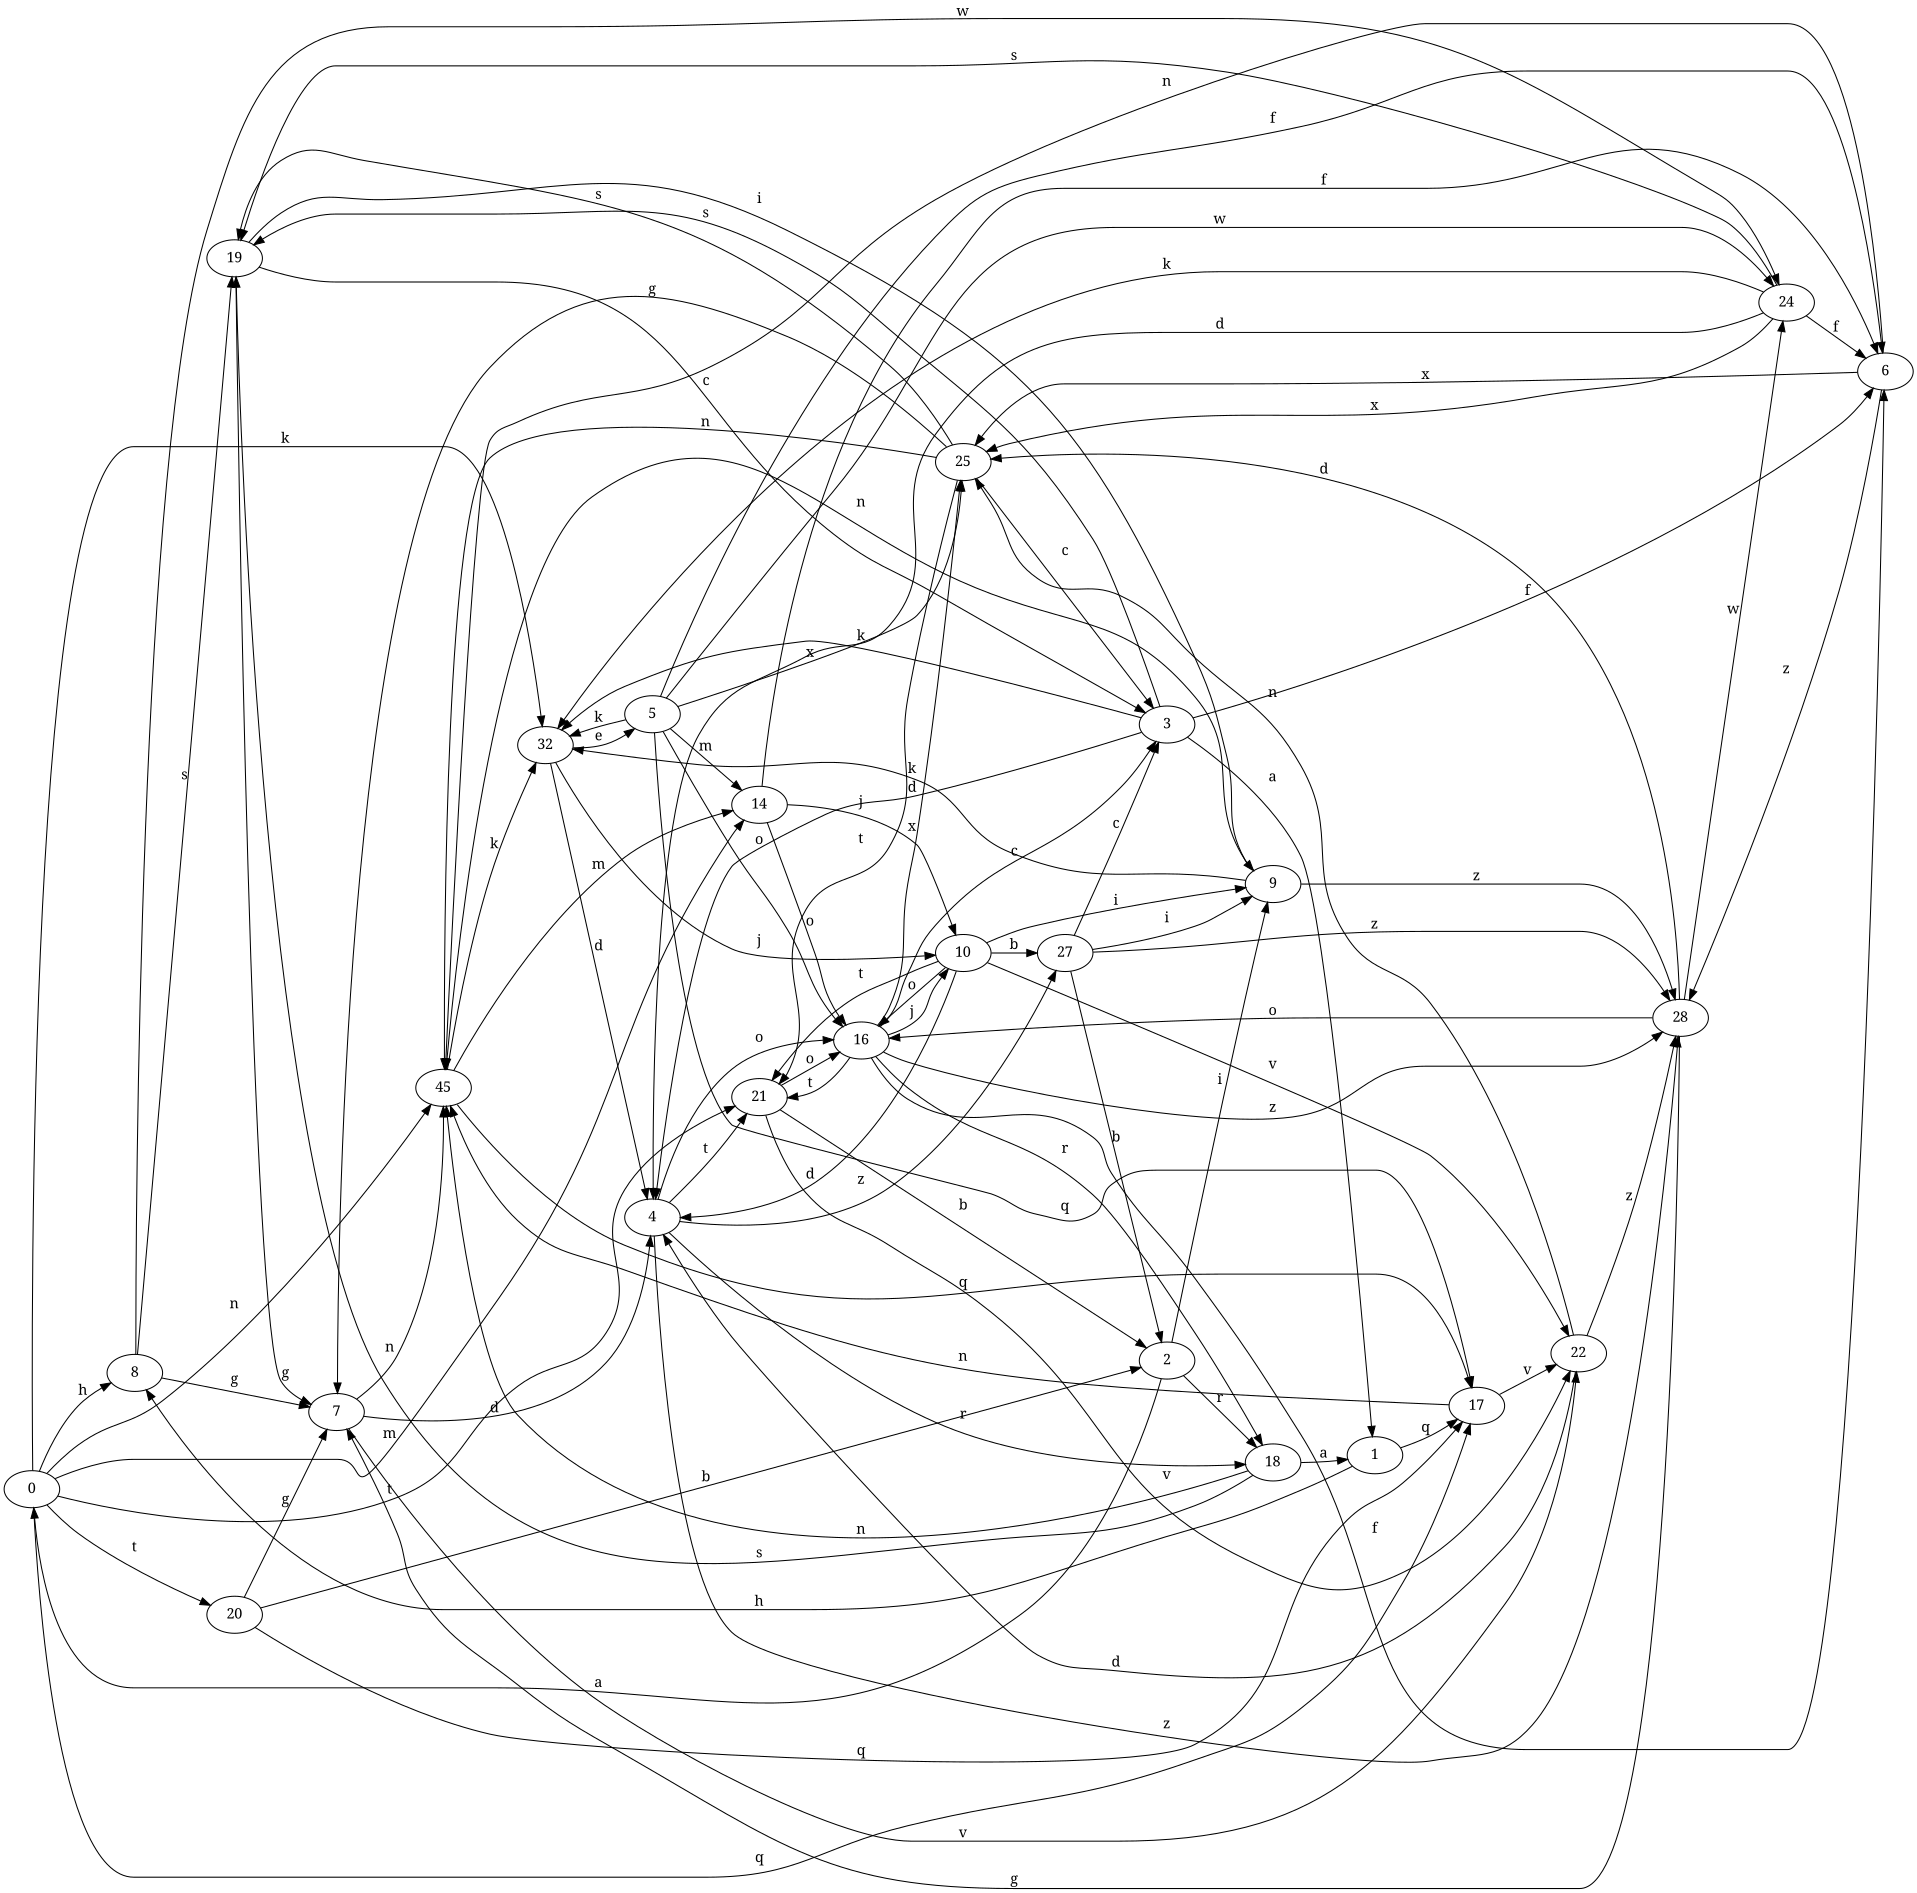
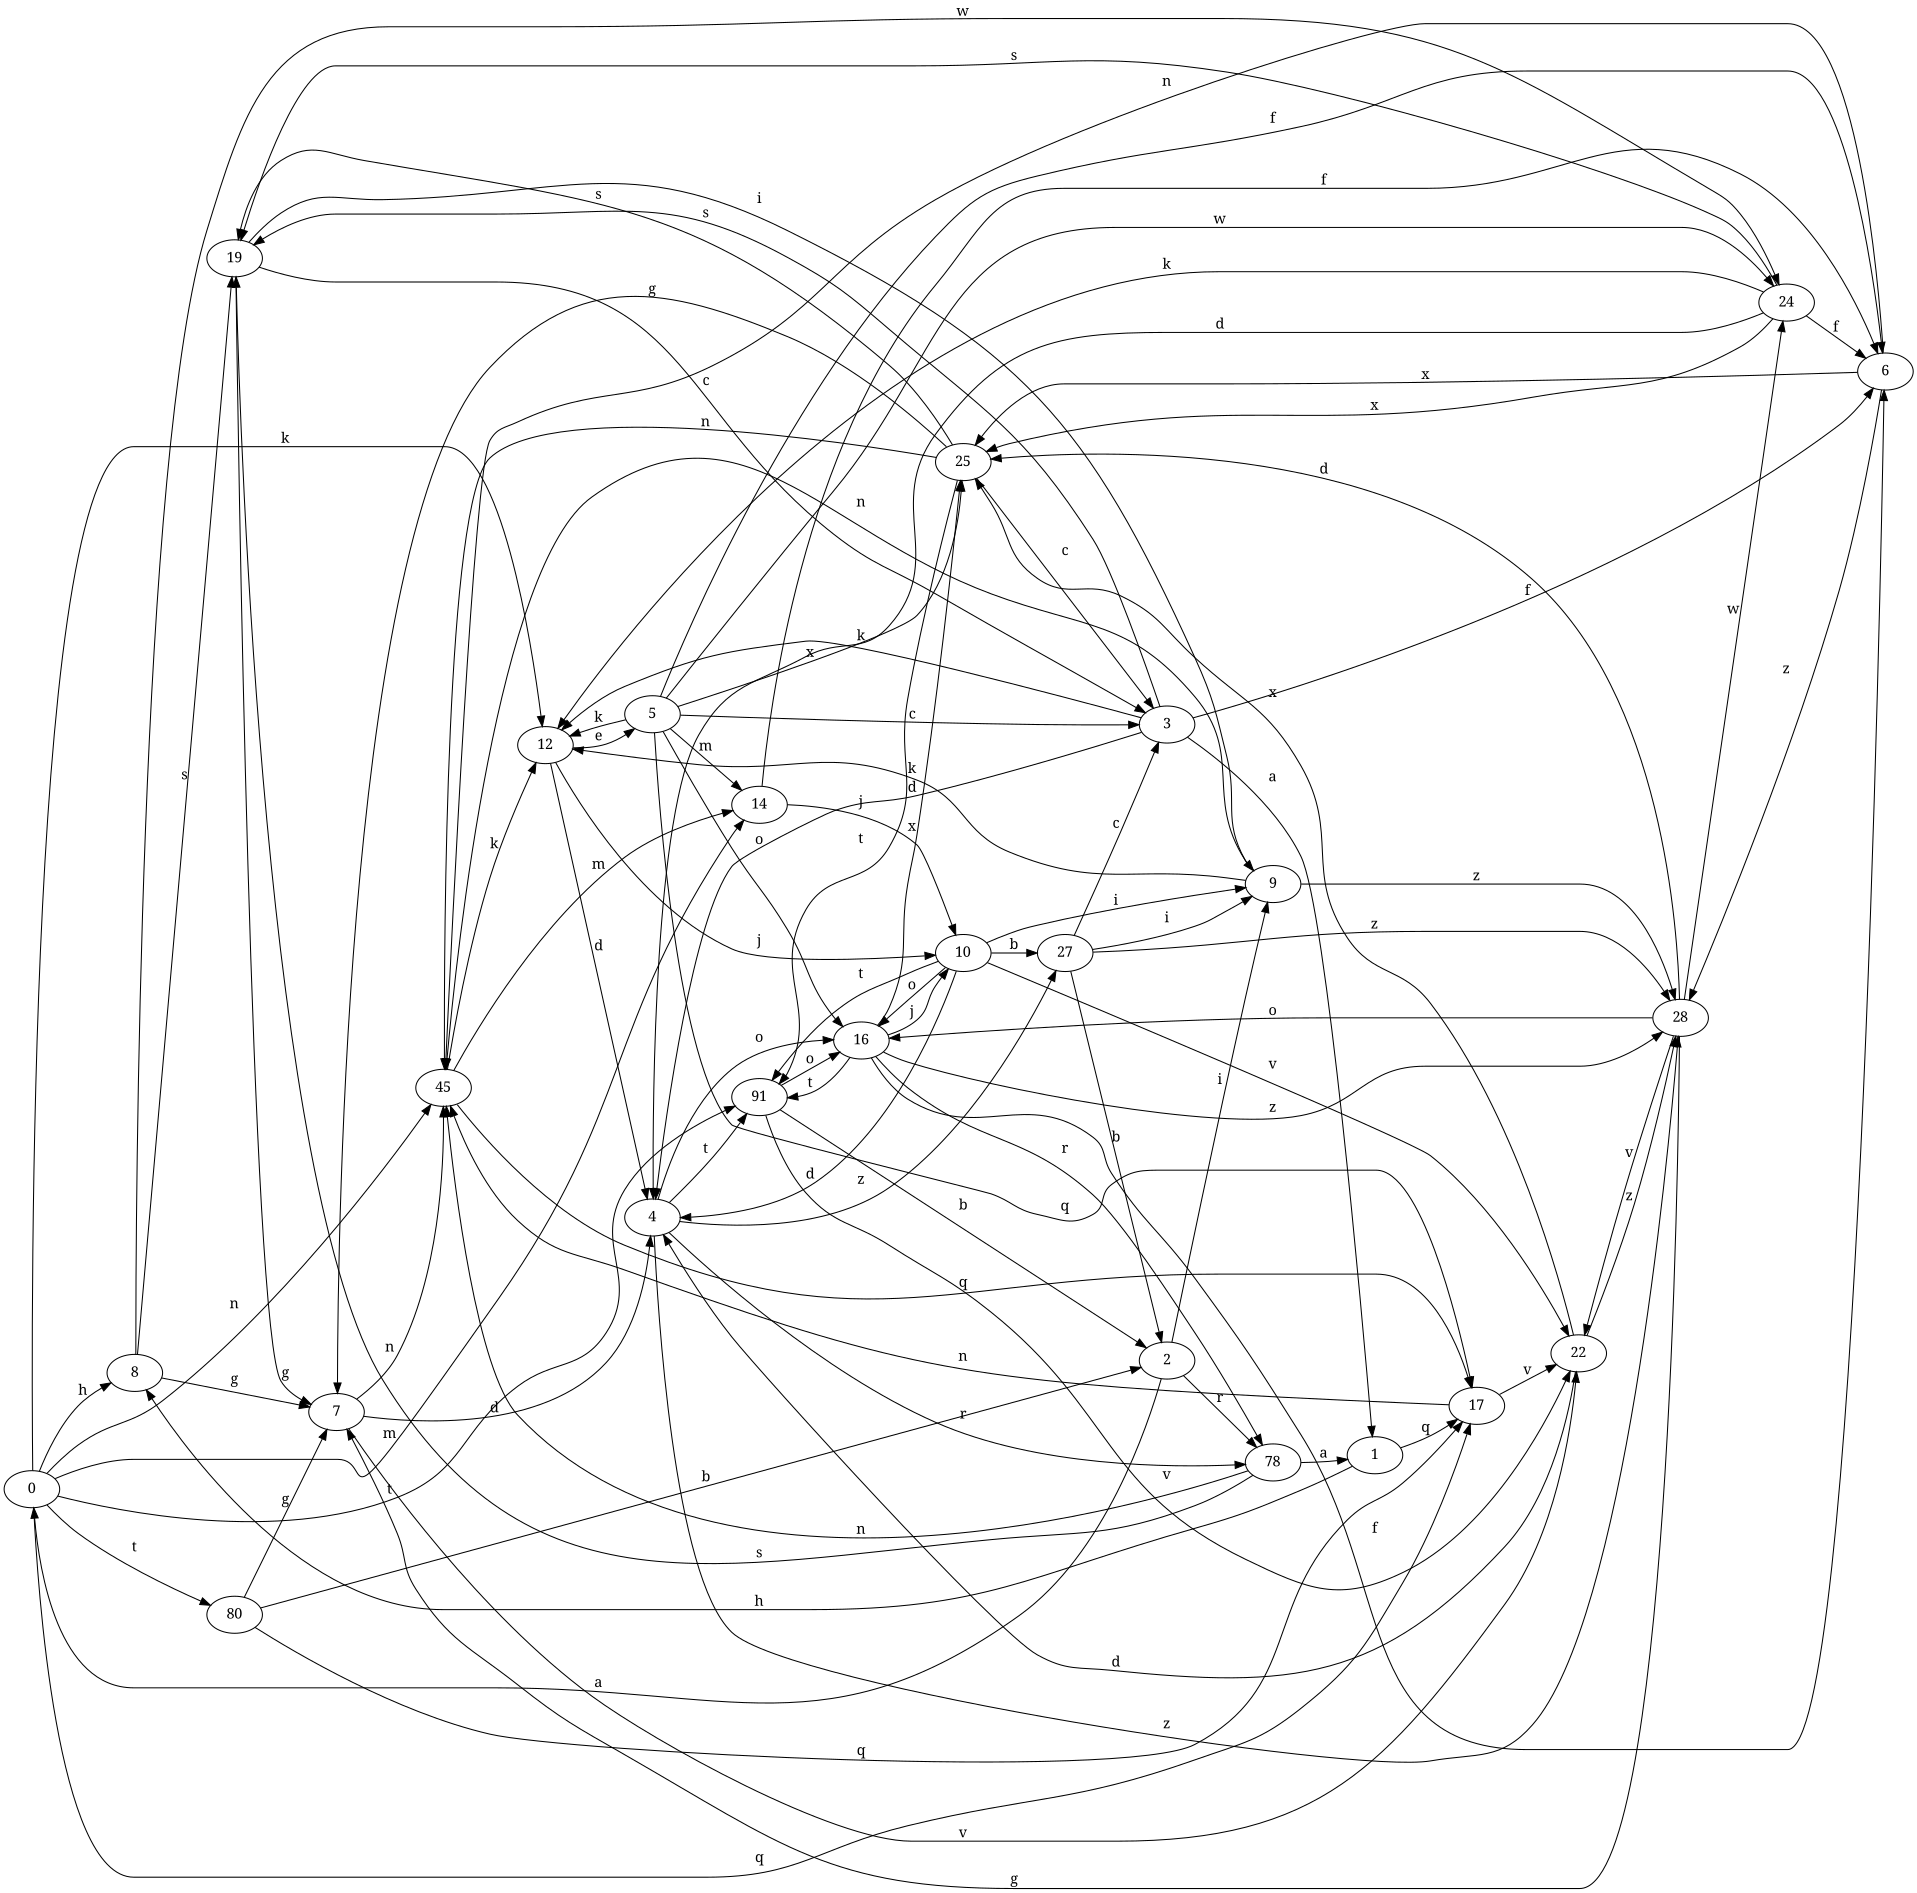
edge "22" -> "25": label "n" -> "x"
node "32": label "32" -> "12"
edge "16" -> "3": now "5" -> "3"
edge "14" -> "16": removed, label "o"
node "21": label "21" -> "91"
edge "28" -> "22": added, label "v"
node "18": label "18" -> "78"
node "20": label "20" -> "80"
